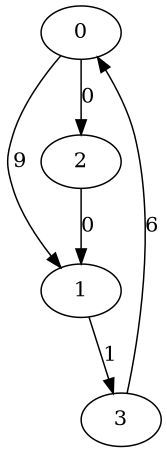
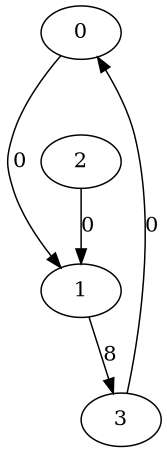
edge "0" -> "2": removed, label "0"
edge "0" -> "1": label "9" -> "0"
edge "3" -> "0": label "6" -> "0"
edge "1" -> "3": label "1" -> "8"
